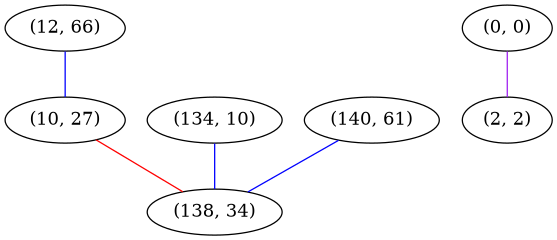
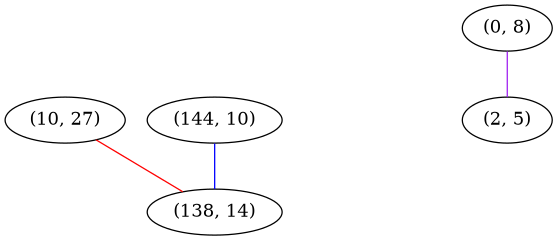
node "(12, 66)": removed
node "(0, 0)": label "(0, 0)" -> "(0, 8)"
node "(134, 10)": label "(134, 10)" -> "(144, 10)"
node "(140, 61)": removed
node "(2, 2)": label "(2, 2)" -> "(2, 5)"
node "(138, 34)": label "(138, 34)" -> "(138, 14)"
